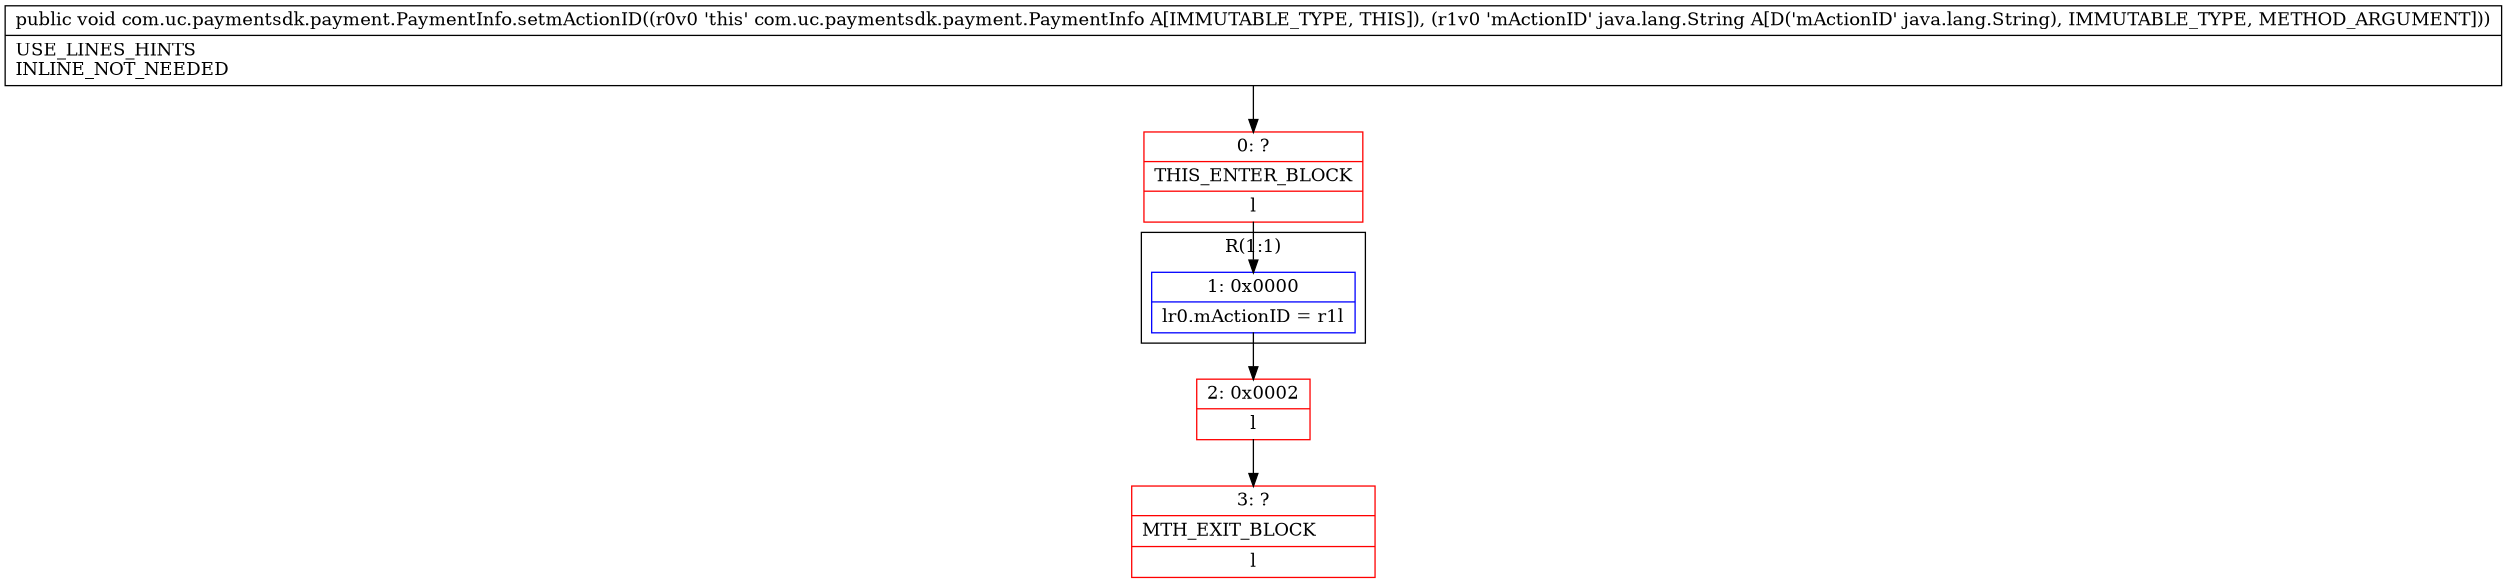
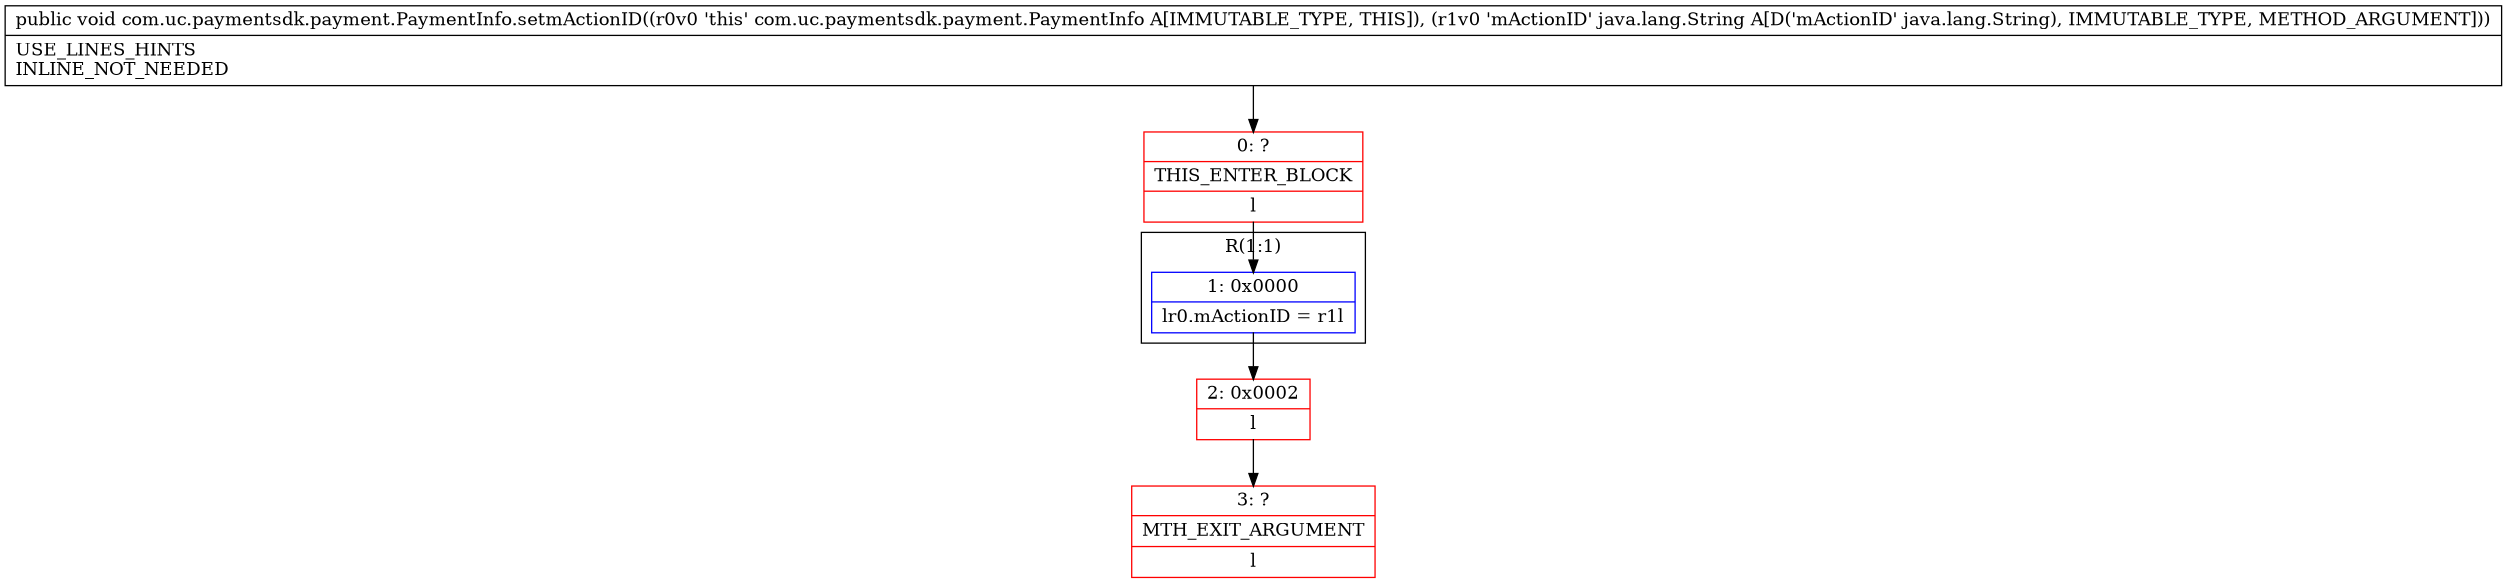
node "3: ?": text "MTH_EXIT_BLOCK" -> "MTH_EXIT_ARGUMENT"
